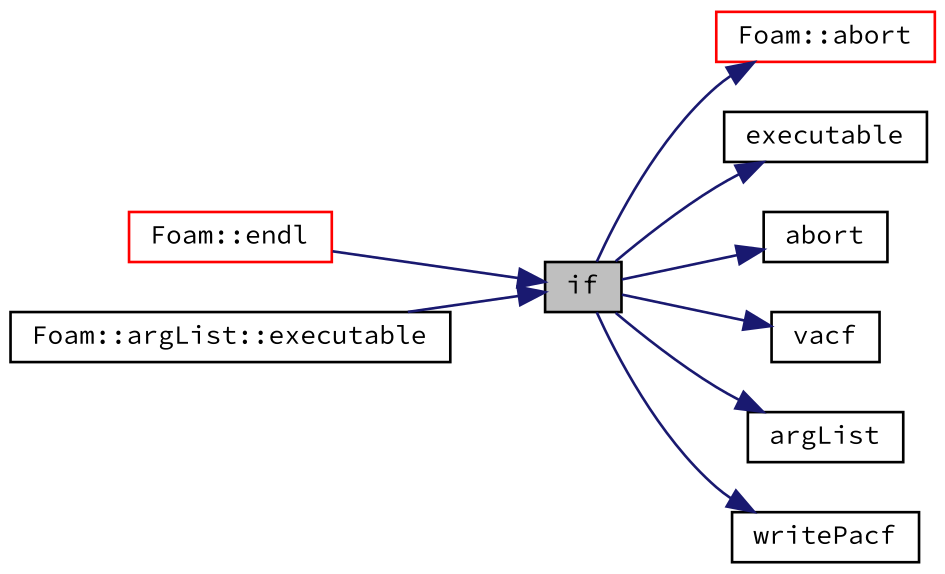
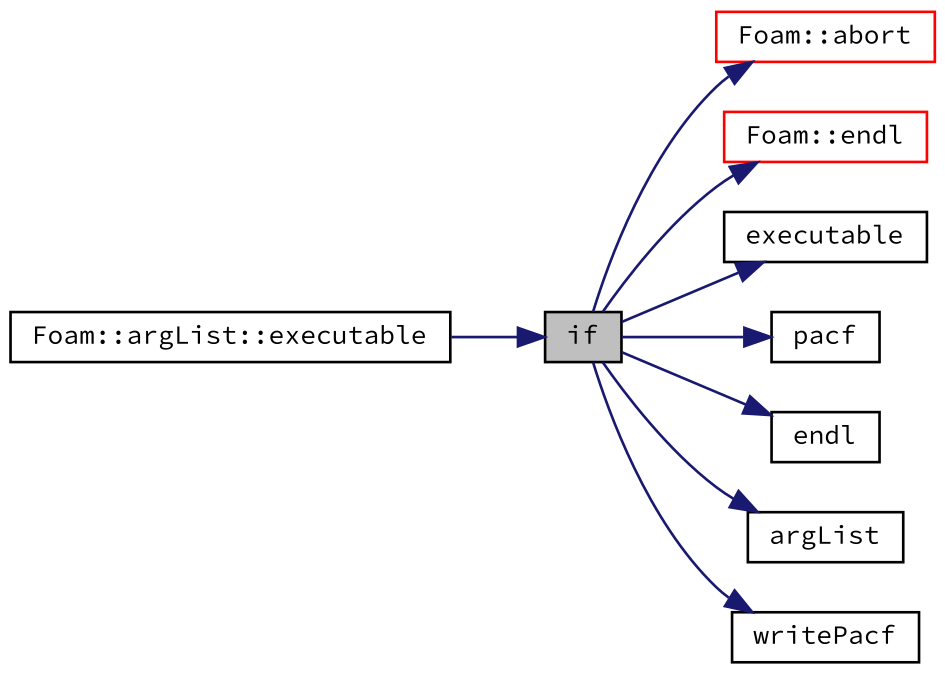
node "abort": label "abort" -> "pacf"
edge "Foam::endl" -> "if": reversed
node "vacf": label "vacf" -> "endl"
